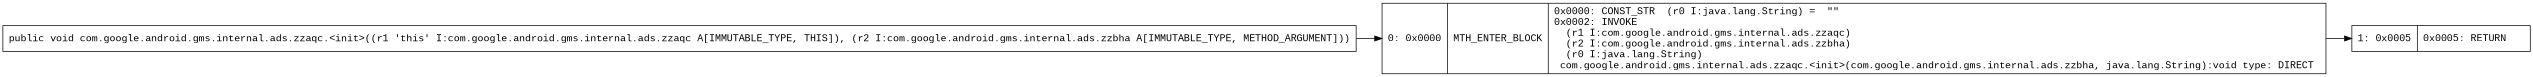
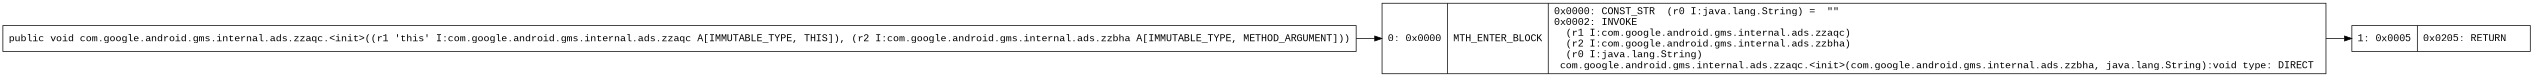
node "1: 0x0005": text "0x0005: RETURN" -> "0x0205: RETURN"
